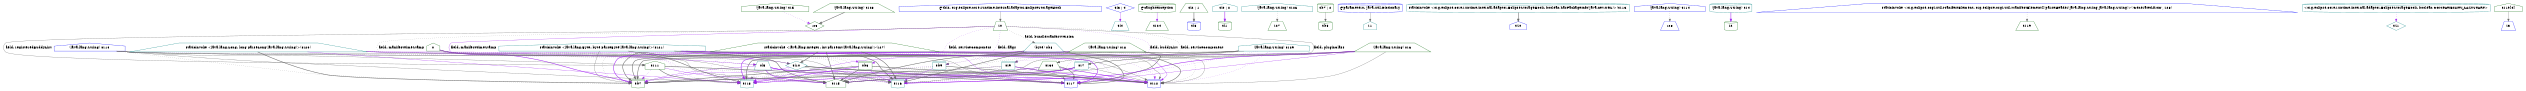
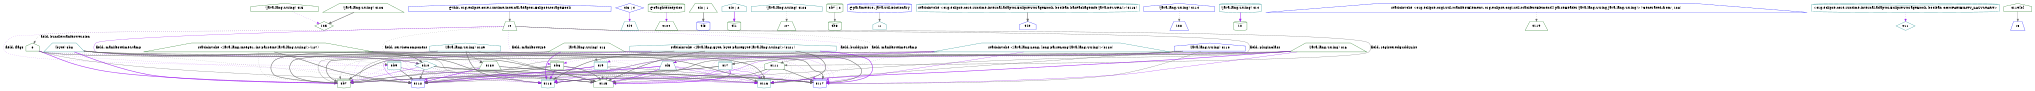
edge "r0" -> "(byte) $b8": now "r0" -> "0"
edge "r0" -> "$b6": label "field: serviceComponent" -> "field: manifestType"
